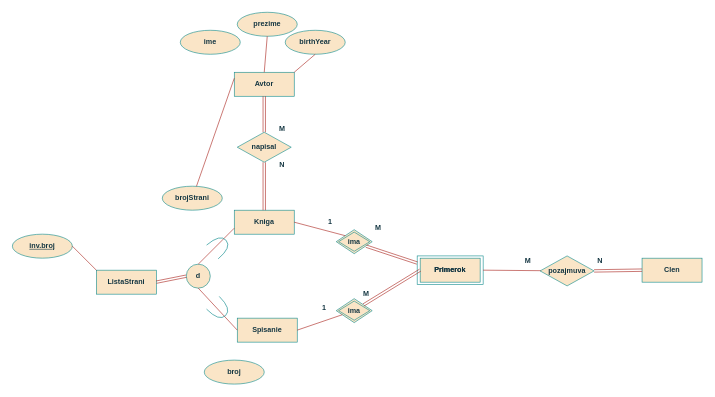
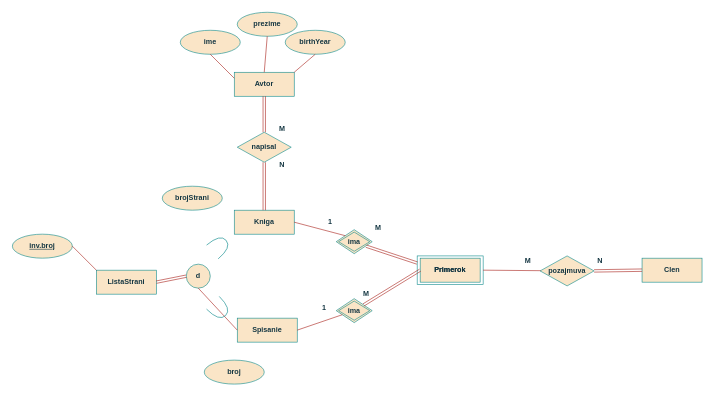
edge "Avtor" -- "brojStrani": now "Avtor" -- "ime"
edge "Kniga" -- "d": removed
